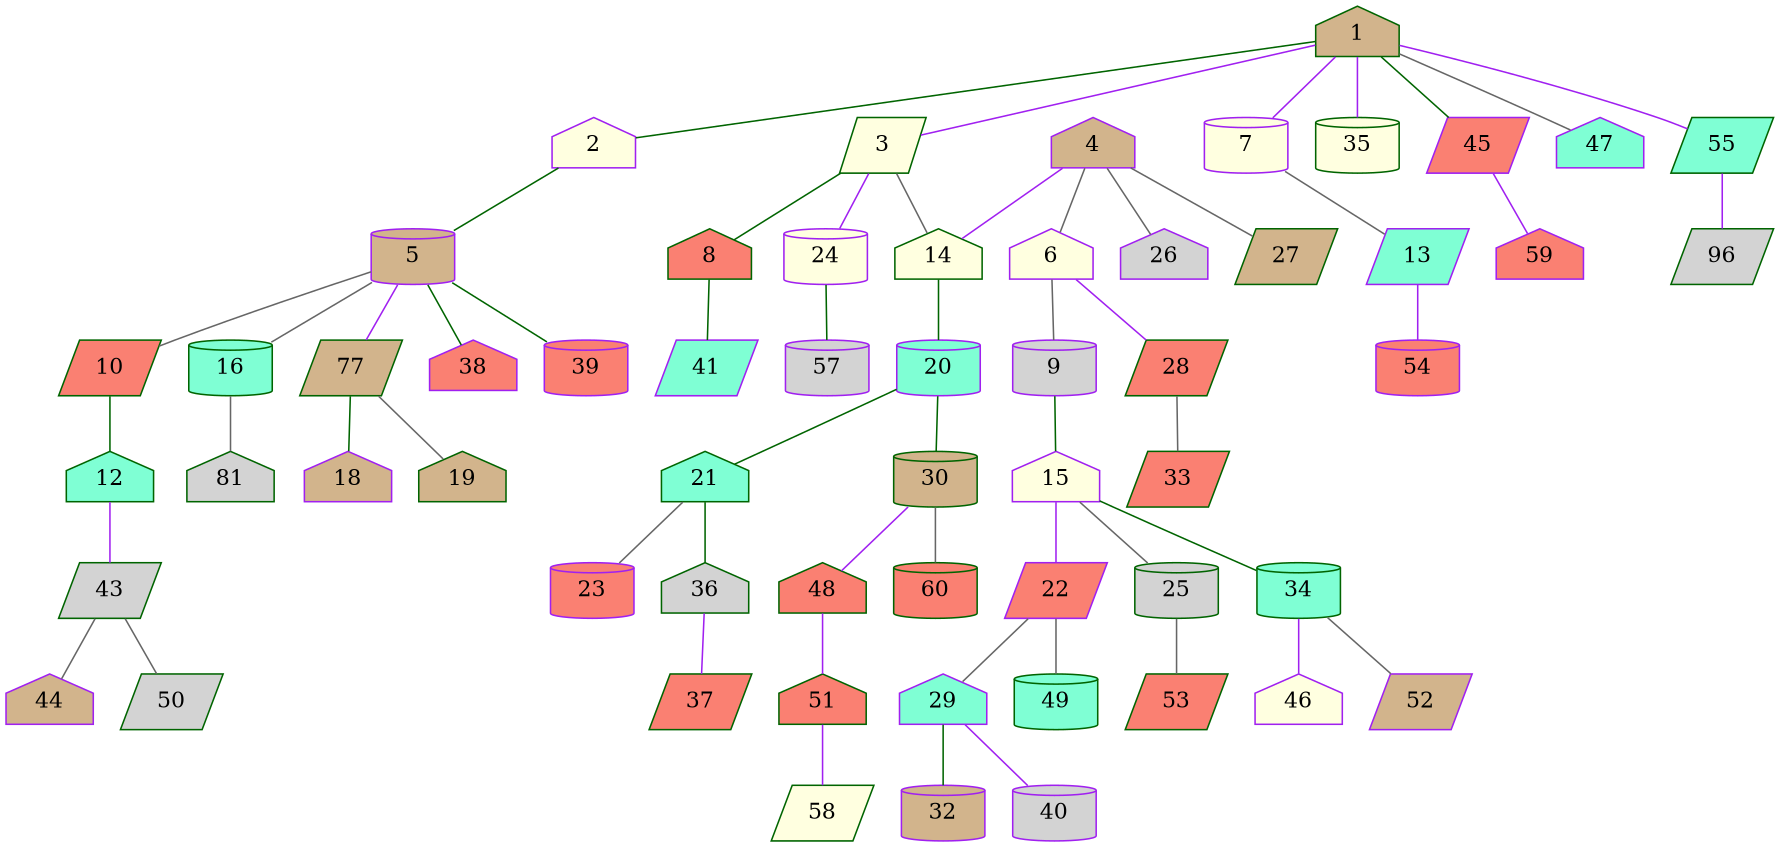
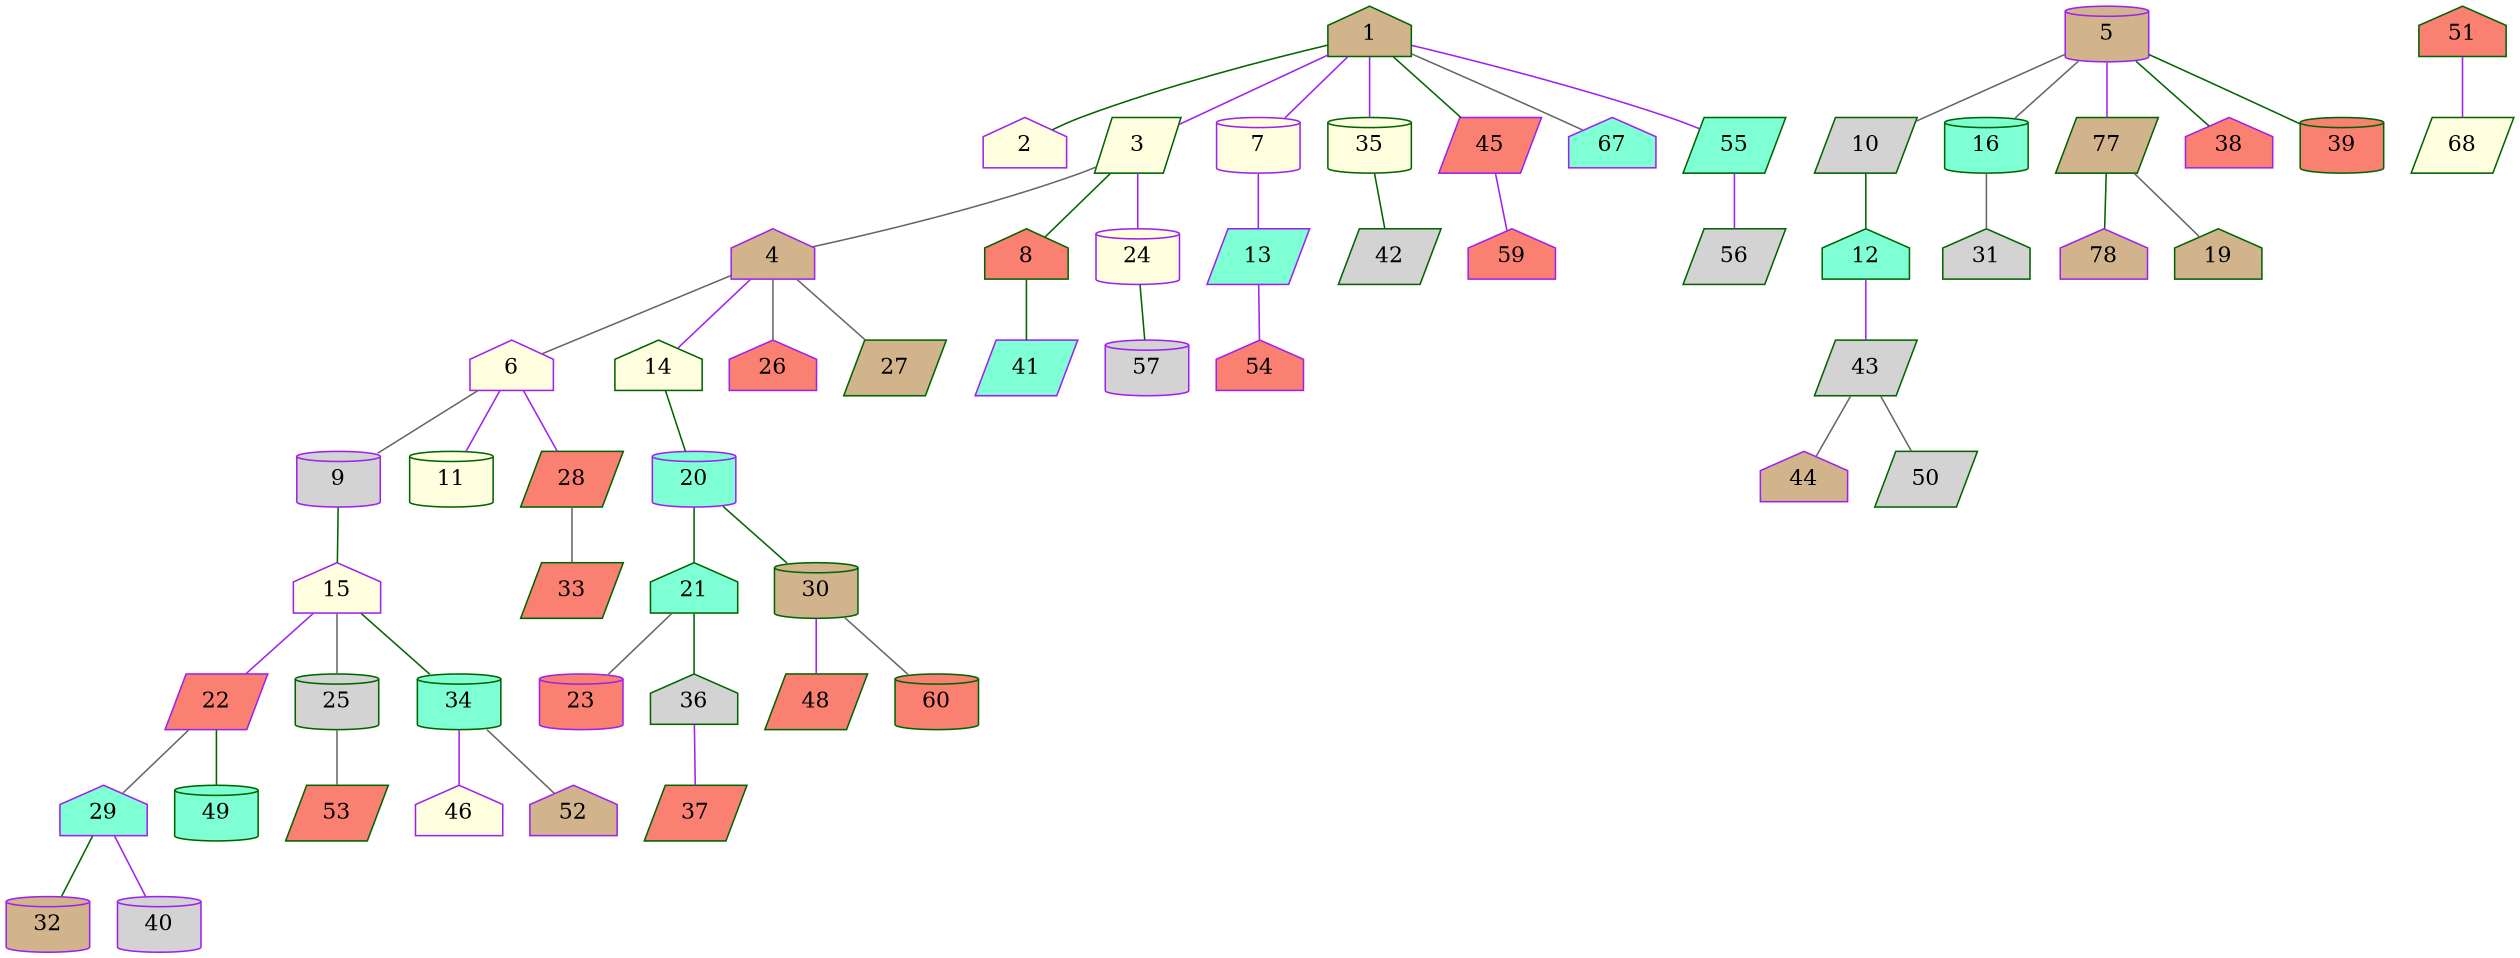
node "47": label "47" -> "67"
edge "2" -- "5": removed
edge "3" -- "14": now "3" -- "4"
edge "7" -- "13": color gray40 -> purple
node "26": fillcolor lightgrey -> salmon
node "42": added
node "96": label "96" -> "56"
node "10": fillcolor salmon -> lightgrey
node "39": color purple -> darkgreen
node "54": shape cylinder -> house
node "81": label "81" -> "31"
node "18": label "18" -> "78"
node "11": added
node "48": shape house -> parallelogram
edge "48" -- "51": removed
edge "22" -- "49": color gray40 -> darkgreen
node "52": shape parallelogram -> house
node "58": label "58" -> "68"
